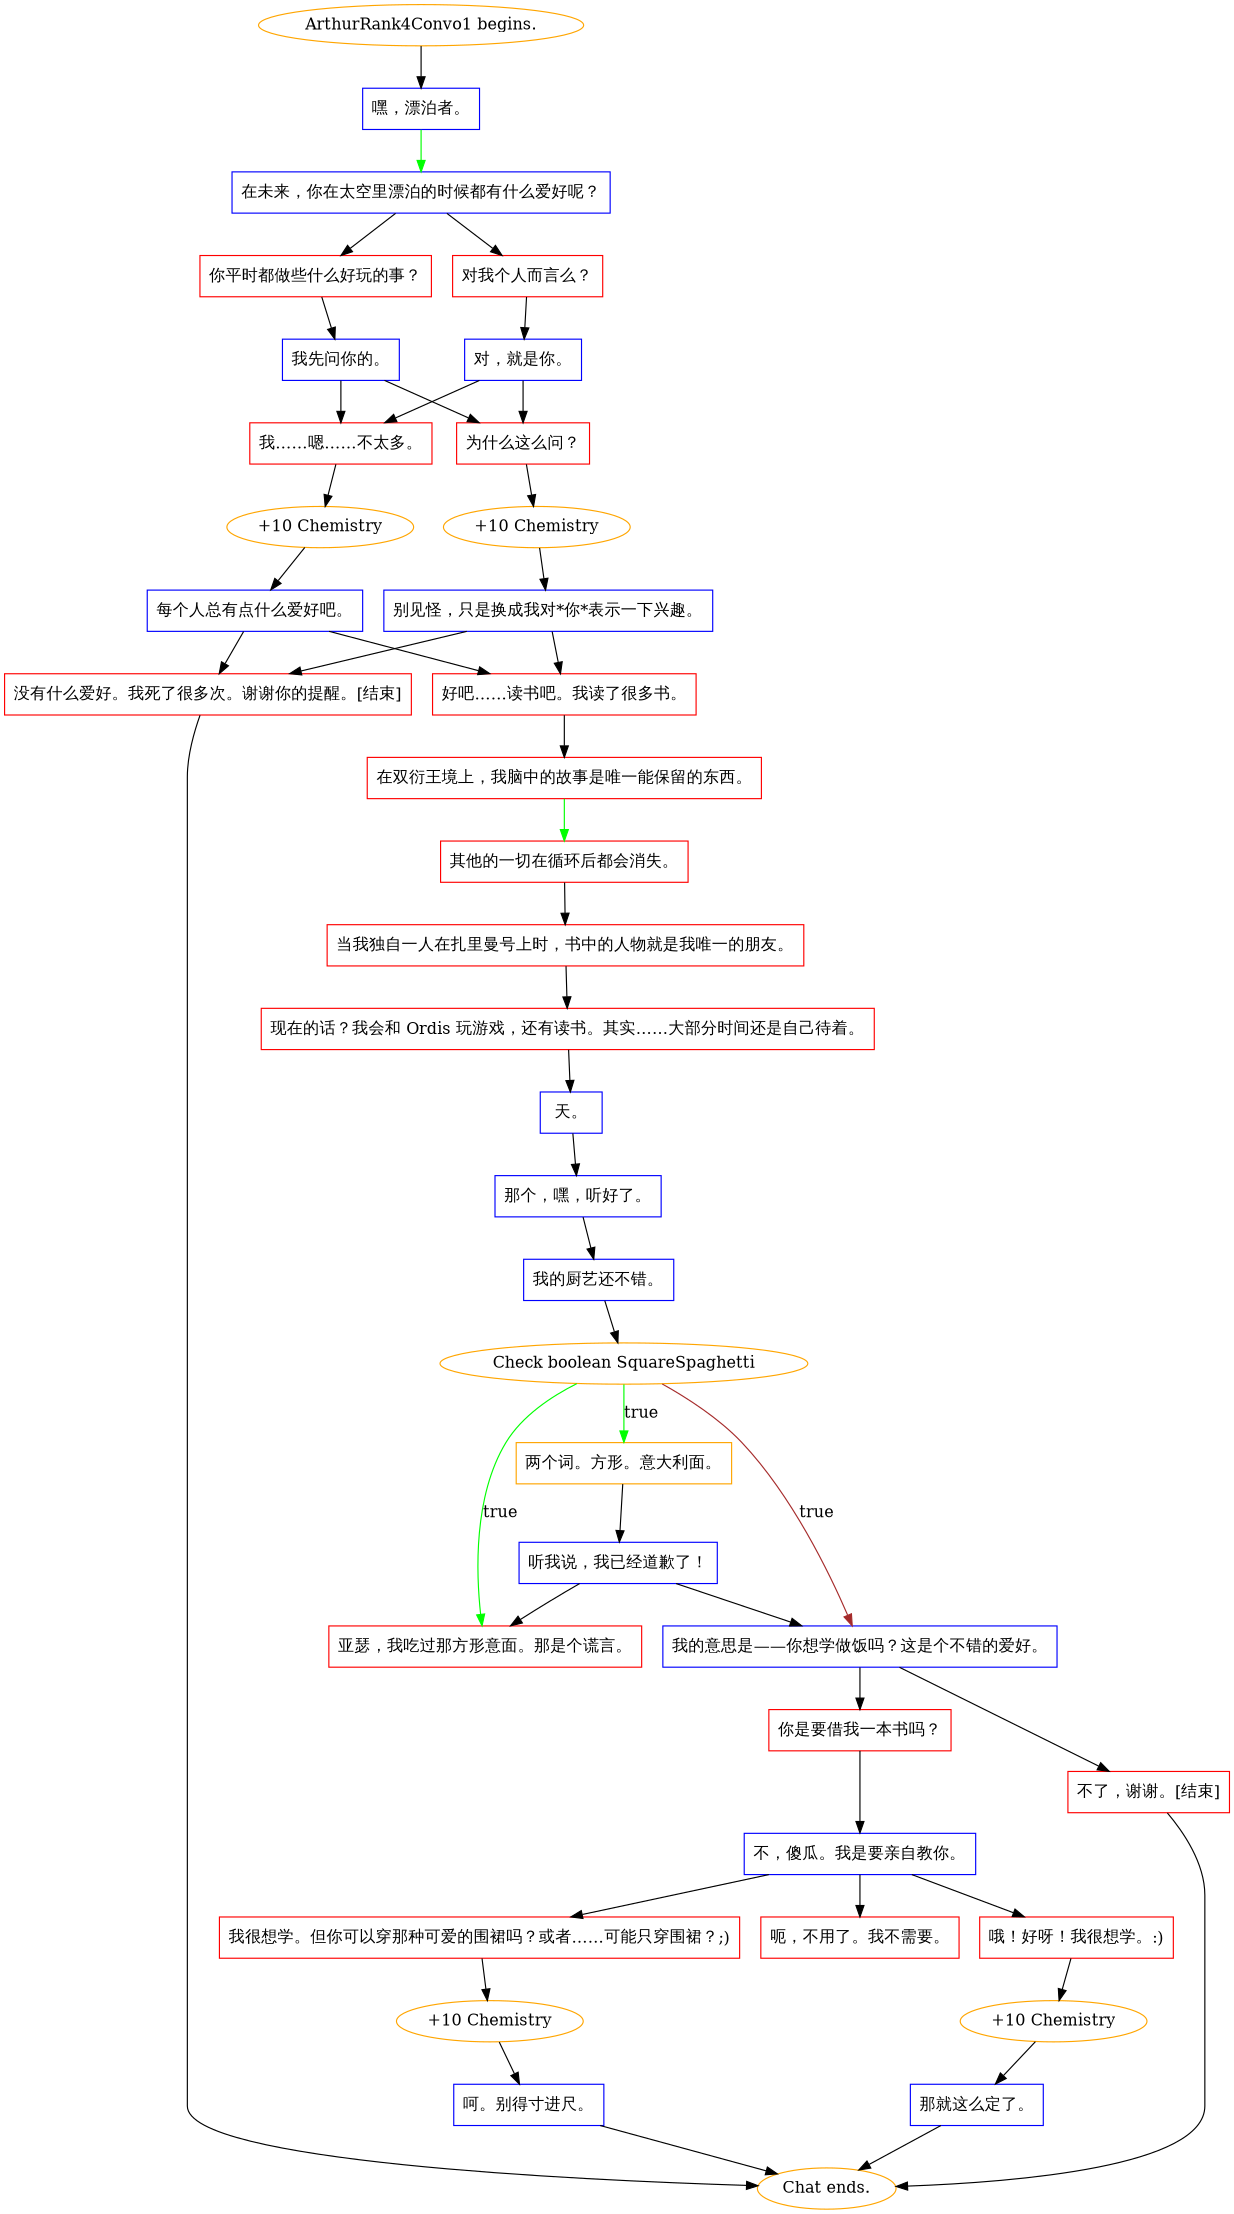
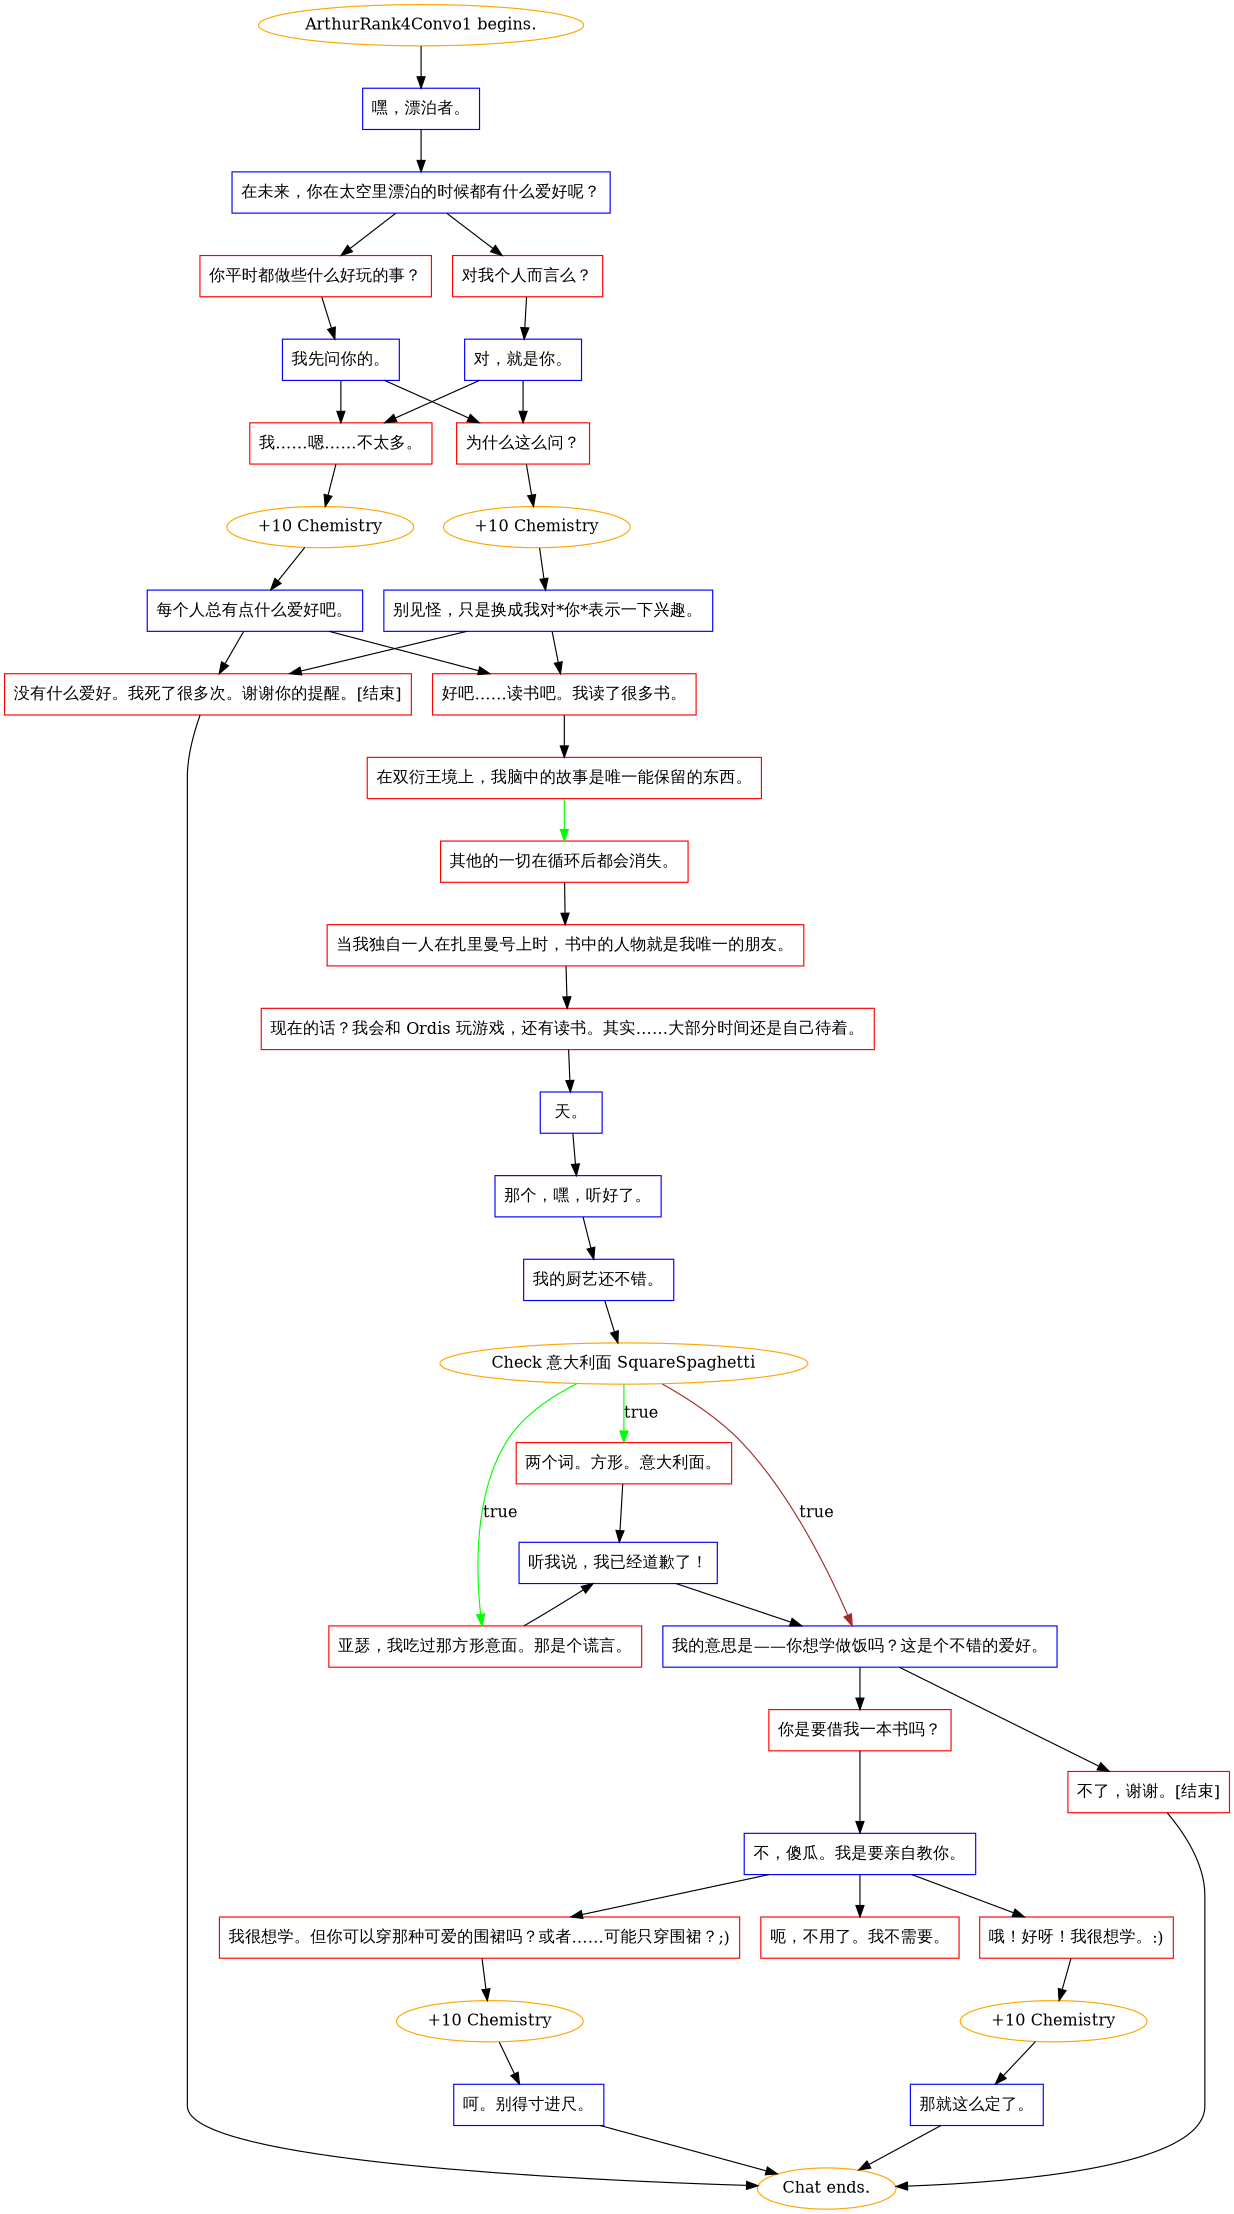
edge "嘿，漂泊者。" -> "在未来，你在太空里漂泊的时候都有什么爱好呢？": color green -> black
node "Check boolean SquareSpaghetti": label "Check boolean SquareSpaghetti" -> "Check 意大利面 SquareSpaghetti"
node "两个词。方形。意大利面。": color orange -> red
edge "听我说，我已经道歉了！" -> "亚瑟，我吃过那方形意面。那是个谎言。": reversed
